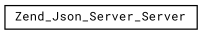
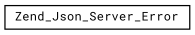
node "Zend_Json_Server_Server": label "Zend_Json_Server_Server" -> "Zend_Json_Server_Error"
